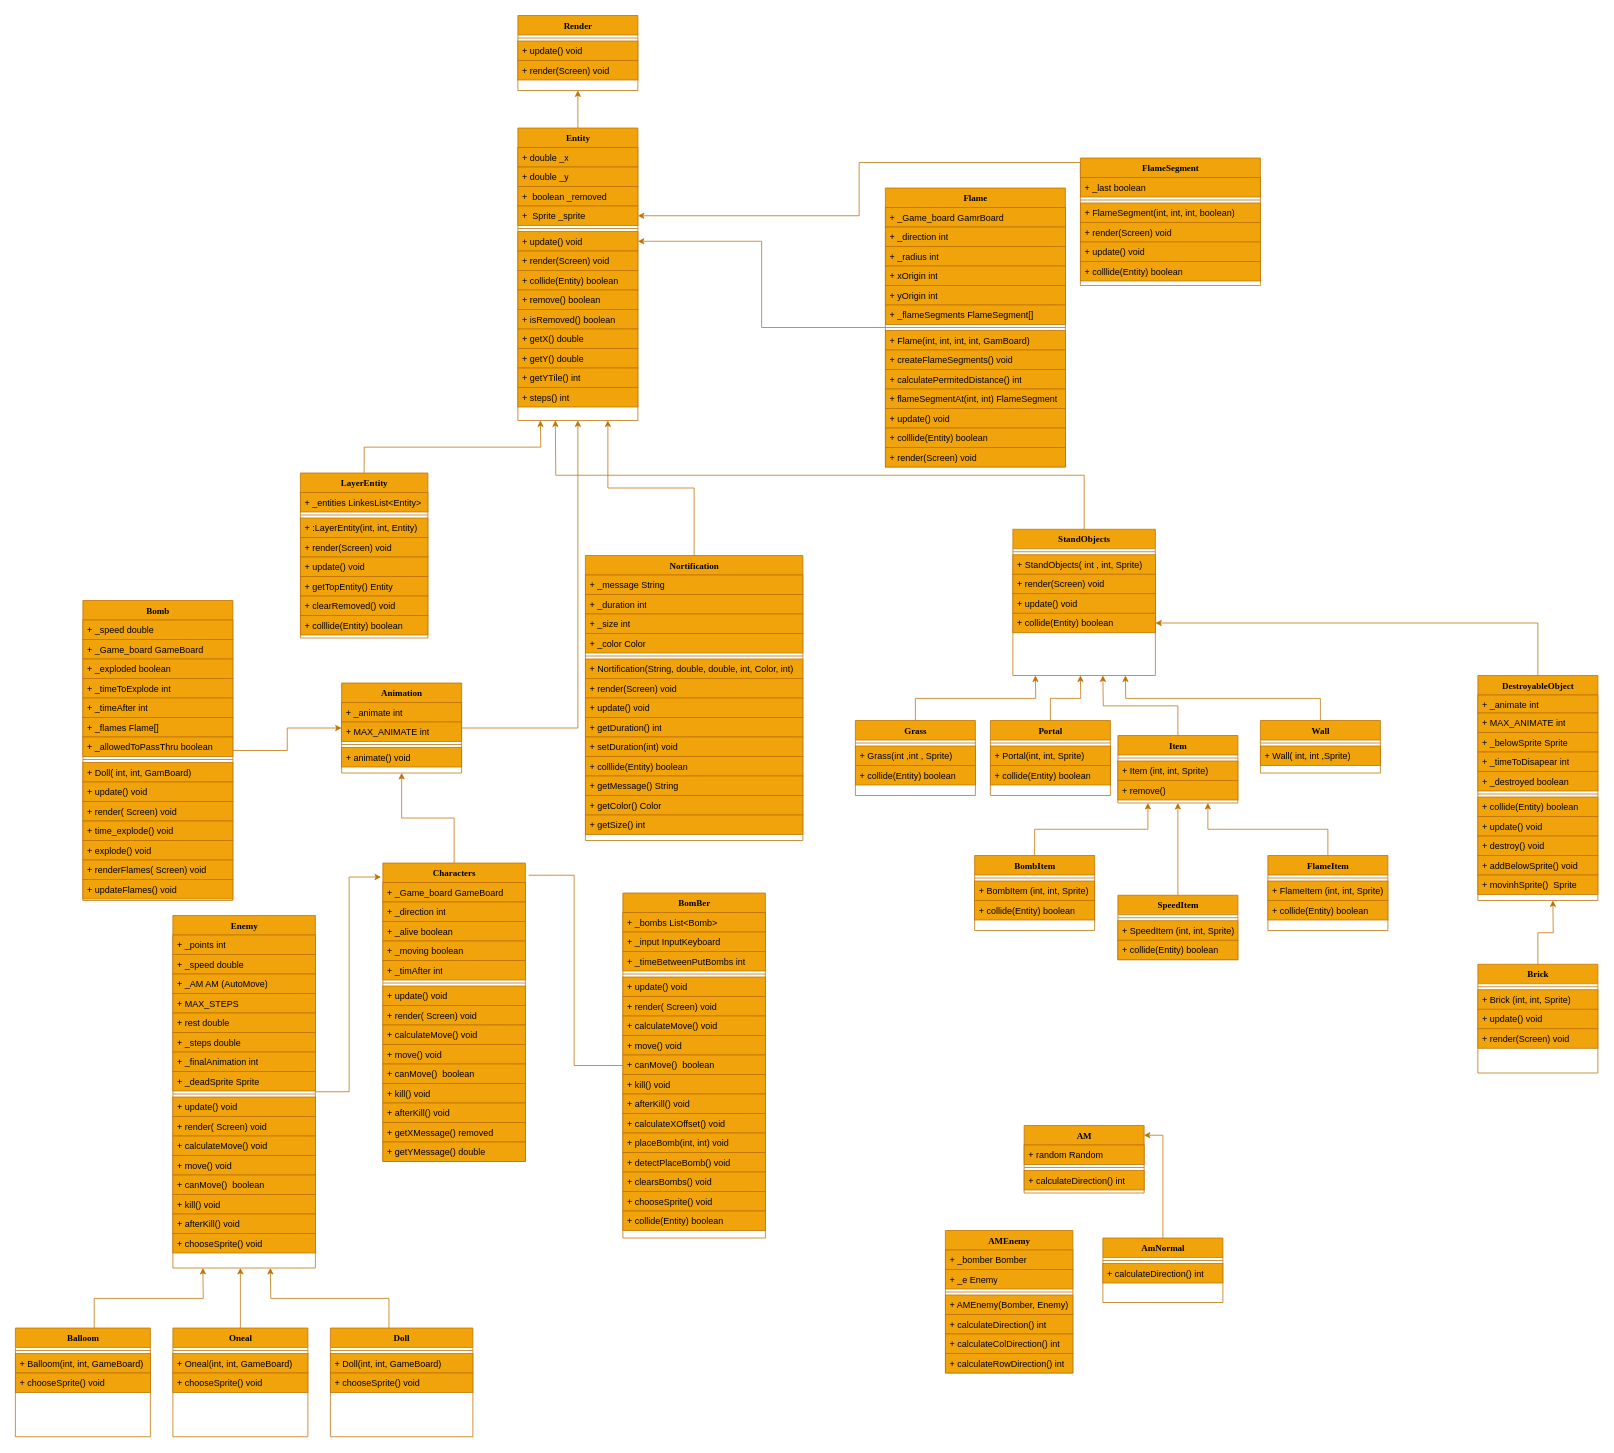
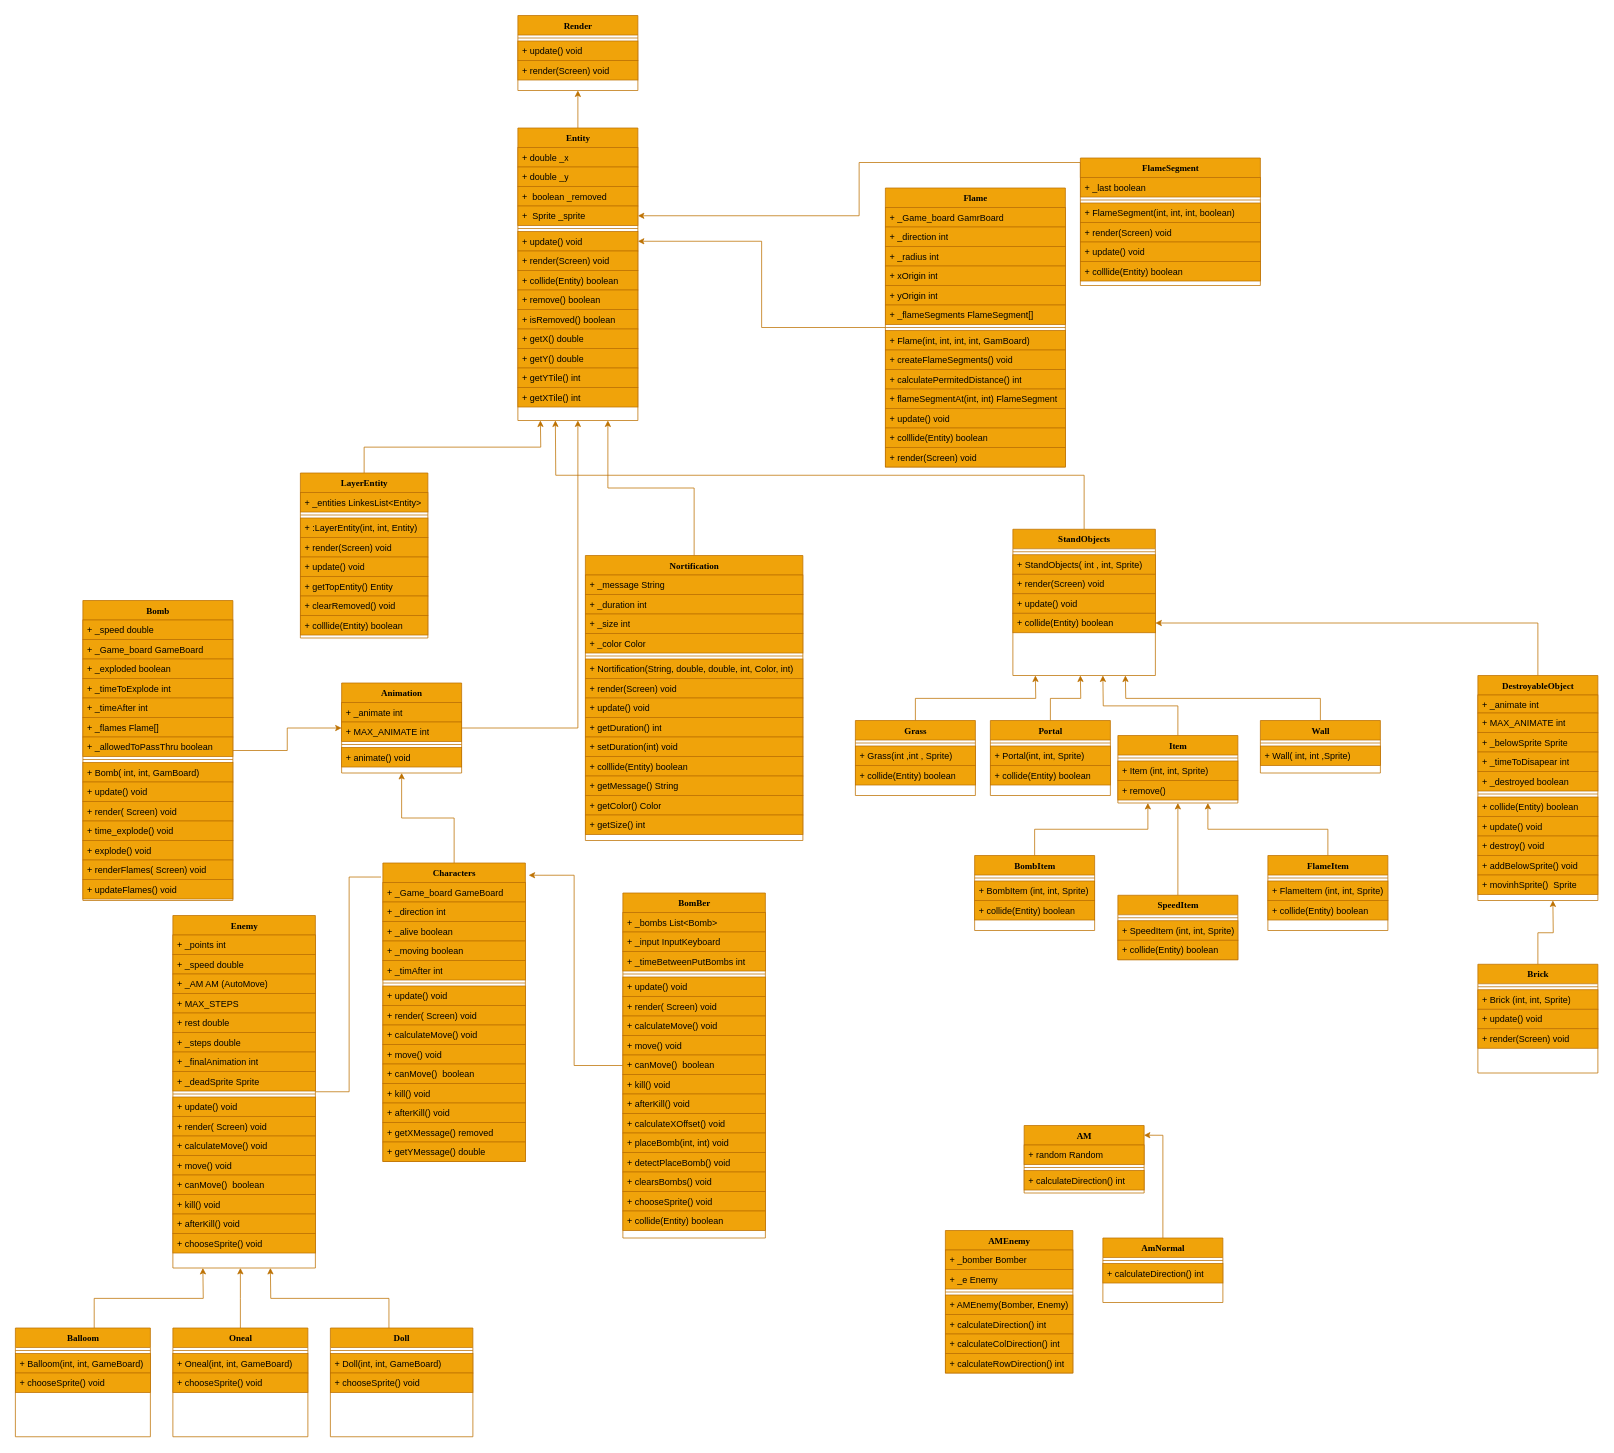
node "+ steps() int": label "+ steps() int" -> "+ getXTile() int"
node "+ Doll( int, int, GamBoard)": label "+ Doll( int, int, GamBoard)" -> "+ Bomb( int, int, GamBoard)"
edge "Characters" -- "BomBer": arrowhead none -> classic
edge "Enemy" -> "Characters": arrowhead classic -> none
